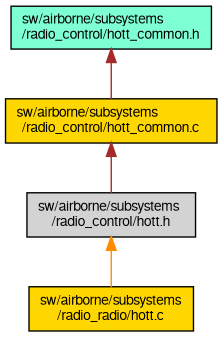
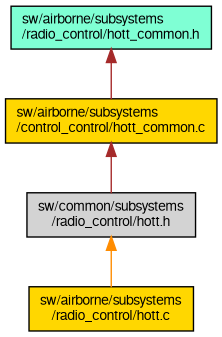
node "sw/airborne/subsystems /radio_control/hott_common.c": label "sw/airborne/subsystems /radio_control/hott_common.c" -> "sw/airborne/subsystems /control_control/hott_common.c"
node "sw/airborne/subsystems /radio_control/hott.h": label "sw/airborne/subsystems /radio_control/hott.h" -> "sw/common/subsystems /radio_control/hott.h"
node "sw/airborne/subsystems /radio_radio/hott.c": label "sw/airborne/subsystems /radio_radio/hott.c" -> "sw/airborne/subsystems /radio_control/hott.c"
